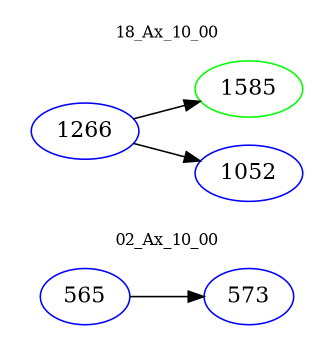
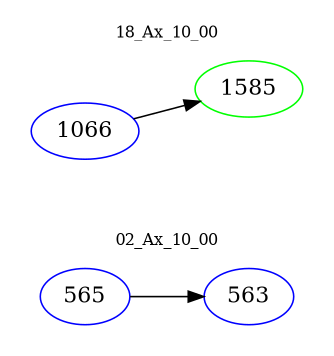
node "1266": label "1266" -> "1066"
node "1052": removed
node "573": label "573" -> "563"
